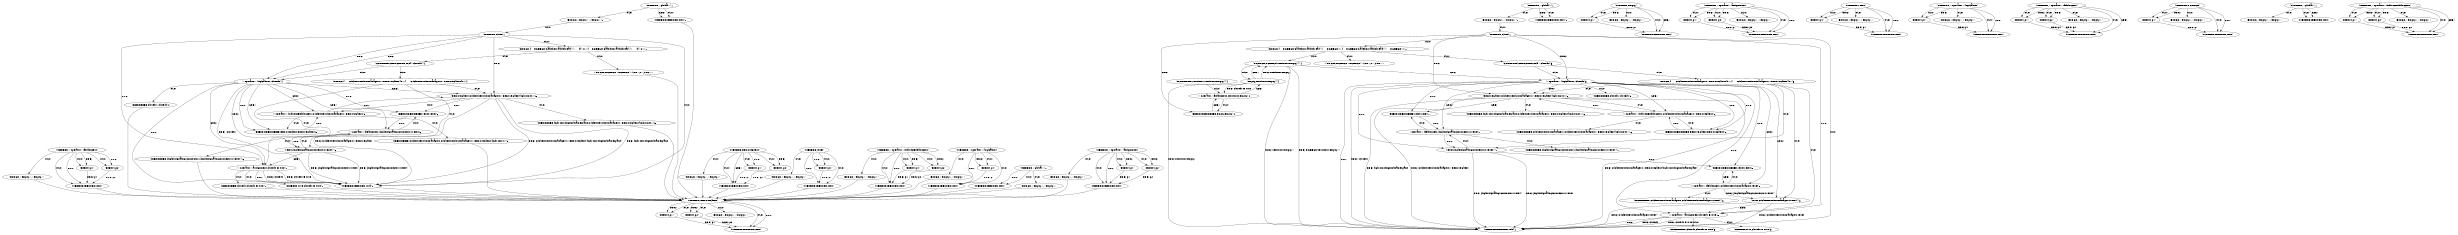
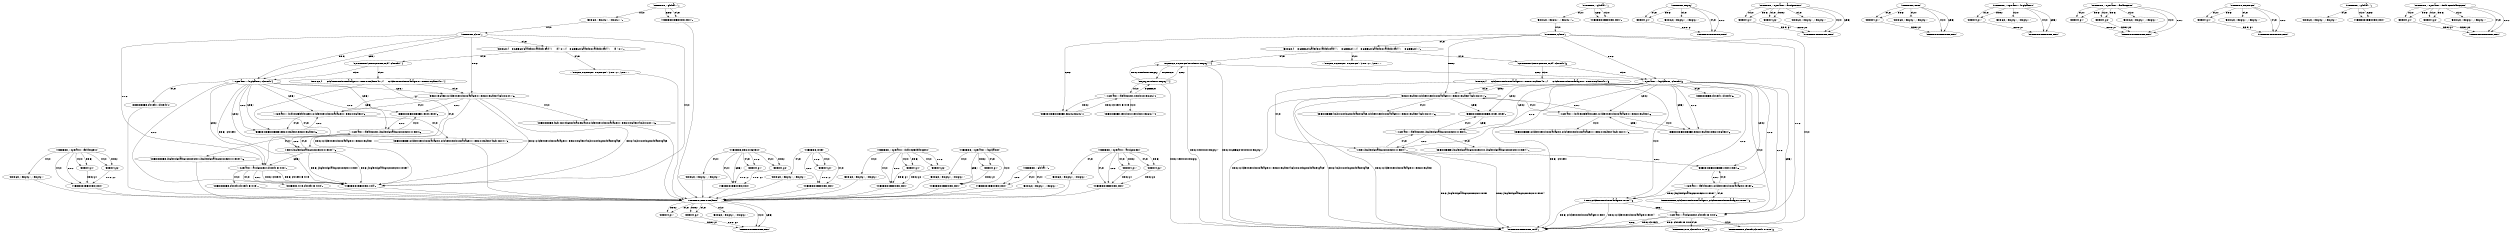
edge "(DCHECK,DCHECK(sessions_.empty()))" -> "(empty,sessions_.empty())": label "AST: " -> "DCHECK: "
edge "(IDENTIFIER,sessions_,sessions_.empty())" -> "(<operator>.fieldAccess,sessions_.empty)": reversed
edge "(empty,sessions_.empty())" -> "(<operator>.fieldAccess,sessions_.empty)": label "DDG: closed_ = true" -> "AST: "
edge "(<operator>.fieldAccess,sessions_.empty)" -> "(empty,sessions_.empty())": label "CFG: " -> "DCHECK: "
edge "(FIELD_IDENTIFIER,empty,empty)" -> "(<operator>.fieldAccess,sessions_.empty)": label "CFG: " -> "DDG: closed_ = true"
edge "(<operator>.fieldAccess,sessions_.empty)" -> "(FIELD_IDENTIFIER,empty,empty)": label "AST: " -> "DDG: "
